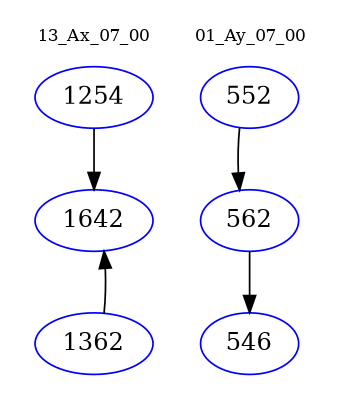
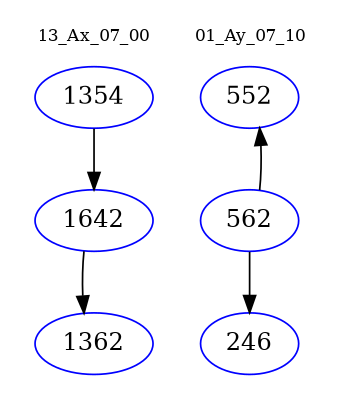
cluster "01_Ay_07_00": label "01_Ay_07_00" -> "01_Ay_07_10"
node "1254": label "1254" -> "1354"
edge "552" -> "562": reversed
edge "1362" -> "1642": reversed
node "546": label "546" -> "246"
